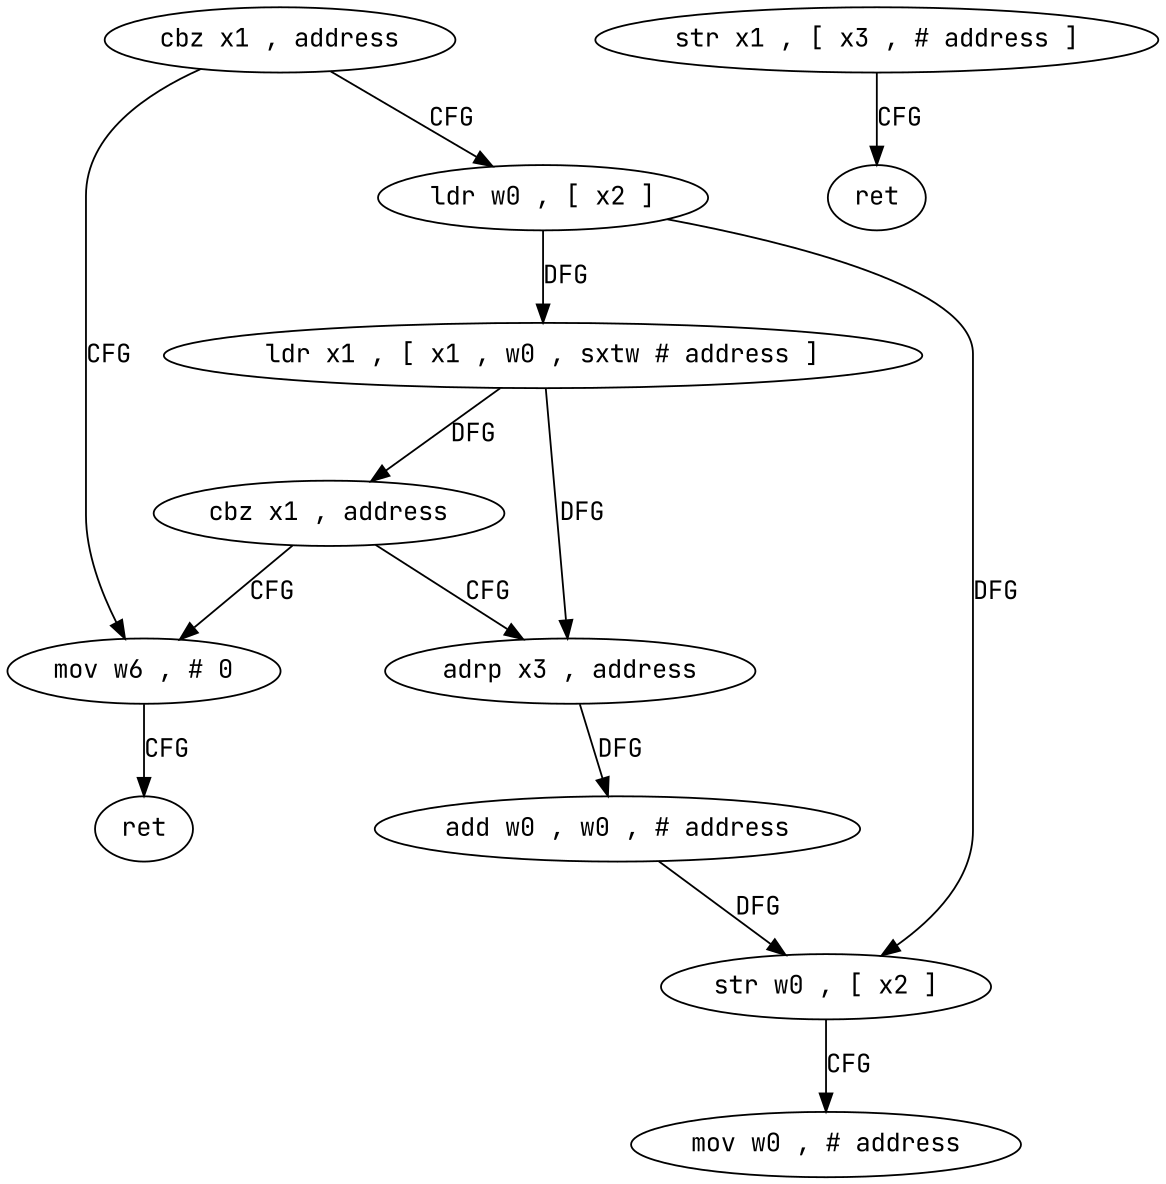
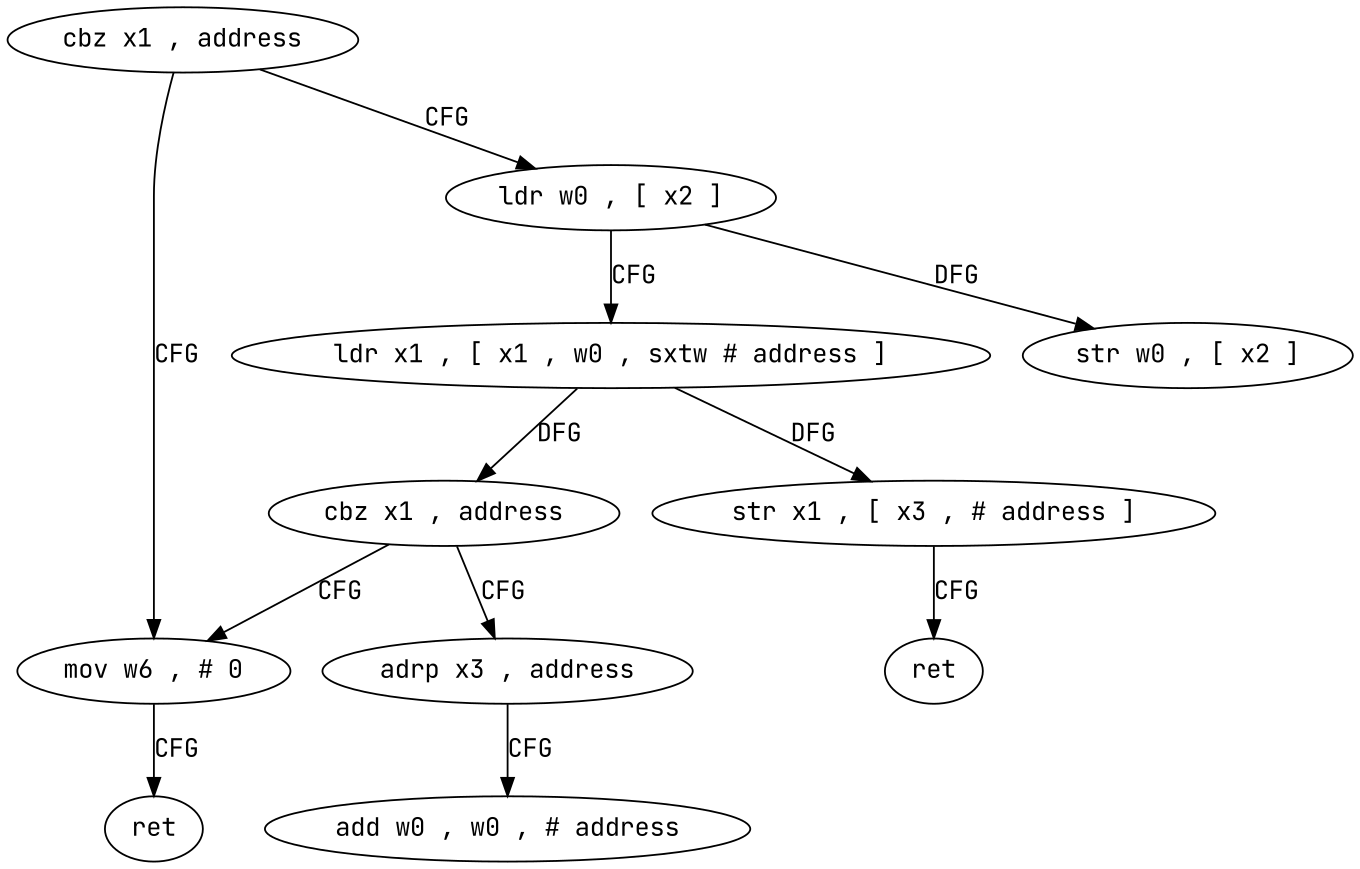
edge "ldr w0 , [ x2 ]" -> "ldr x1 , [ x1 , w0 , sxtw # address ]": label "DFG" -> "CFG"
edge "ldr x1 , [ x1 , w0 , sxtw # address ]" -> "adrp x3 , address": now "ldr x1 , [ x1 , w0 , sxtw # address ]" -> "str x1 , [ x3 , # address ]"
edge "adrp x3 , address" -> "add w0 , w0 , # address": label "DFG" -> "CFG"
edge "add w0 , w0 , # address" -> "str w0 , [ x2 ]": removed, label "DFG"
node "mov w0 , # address": removed
